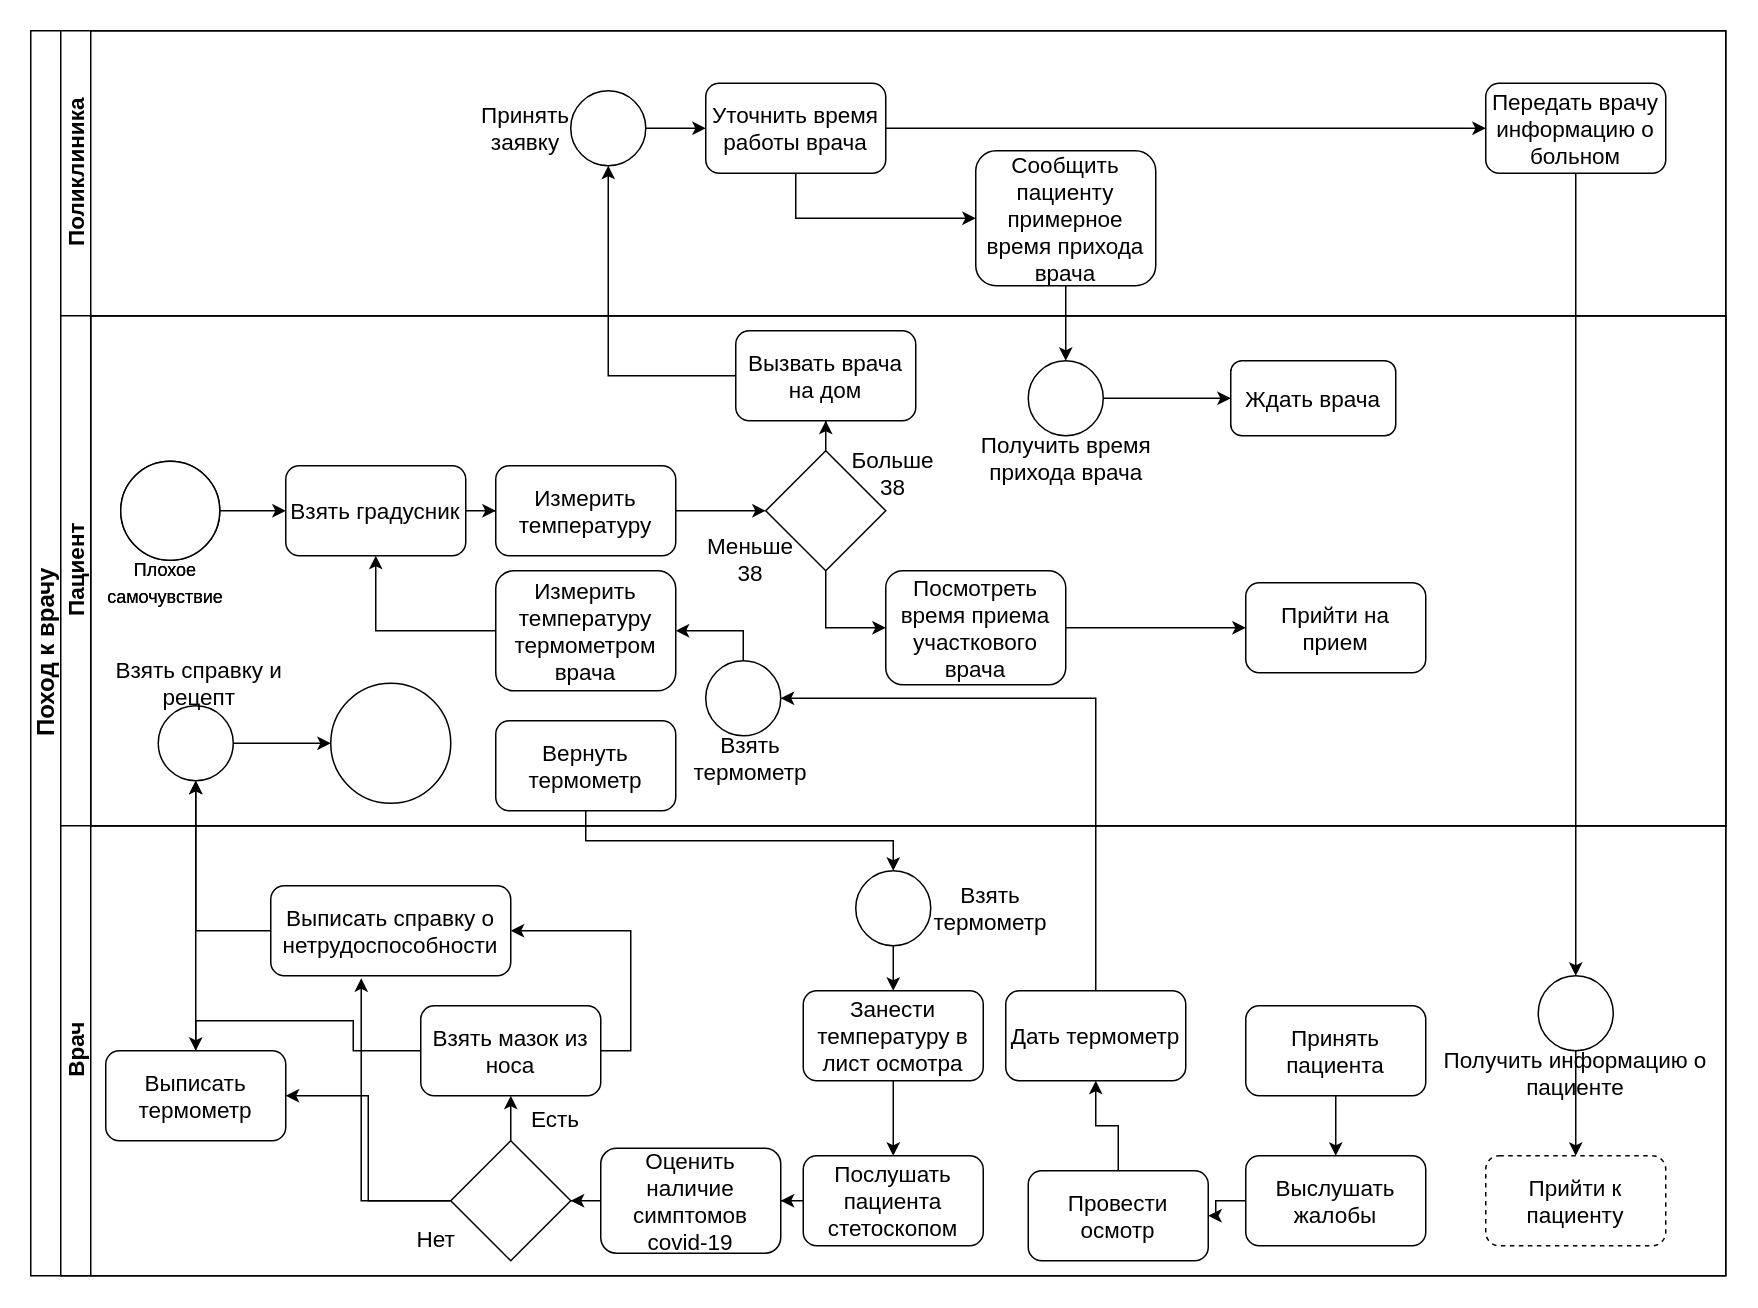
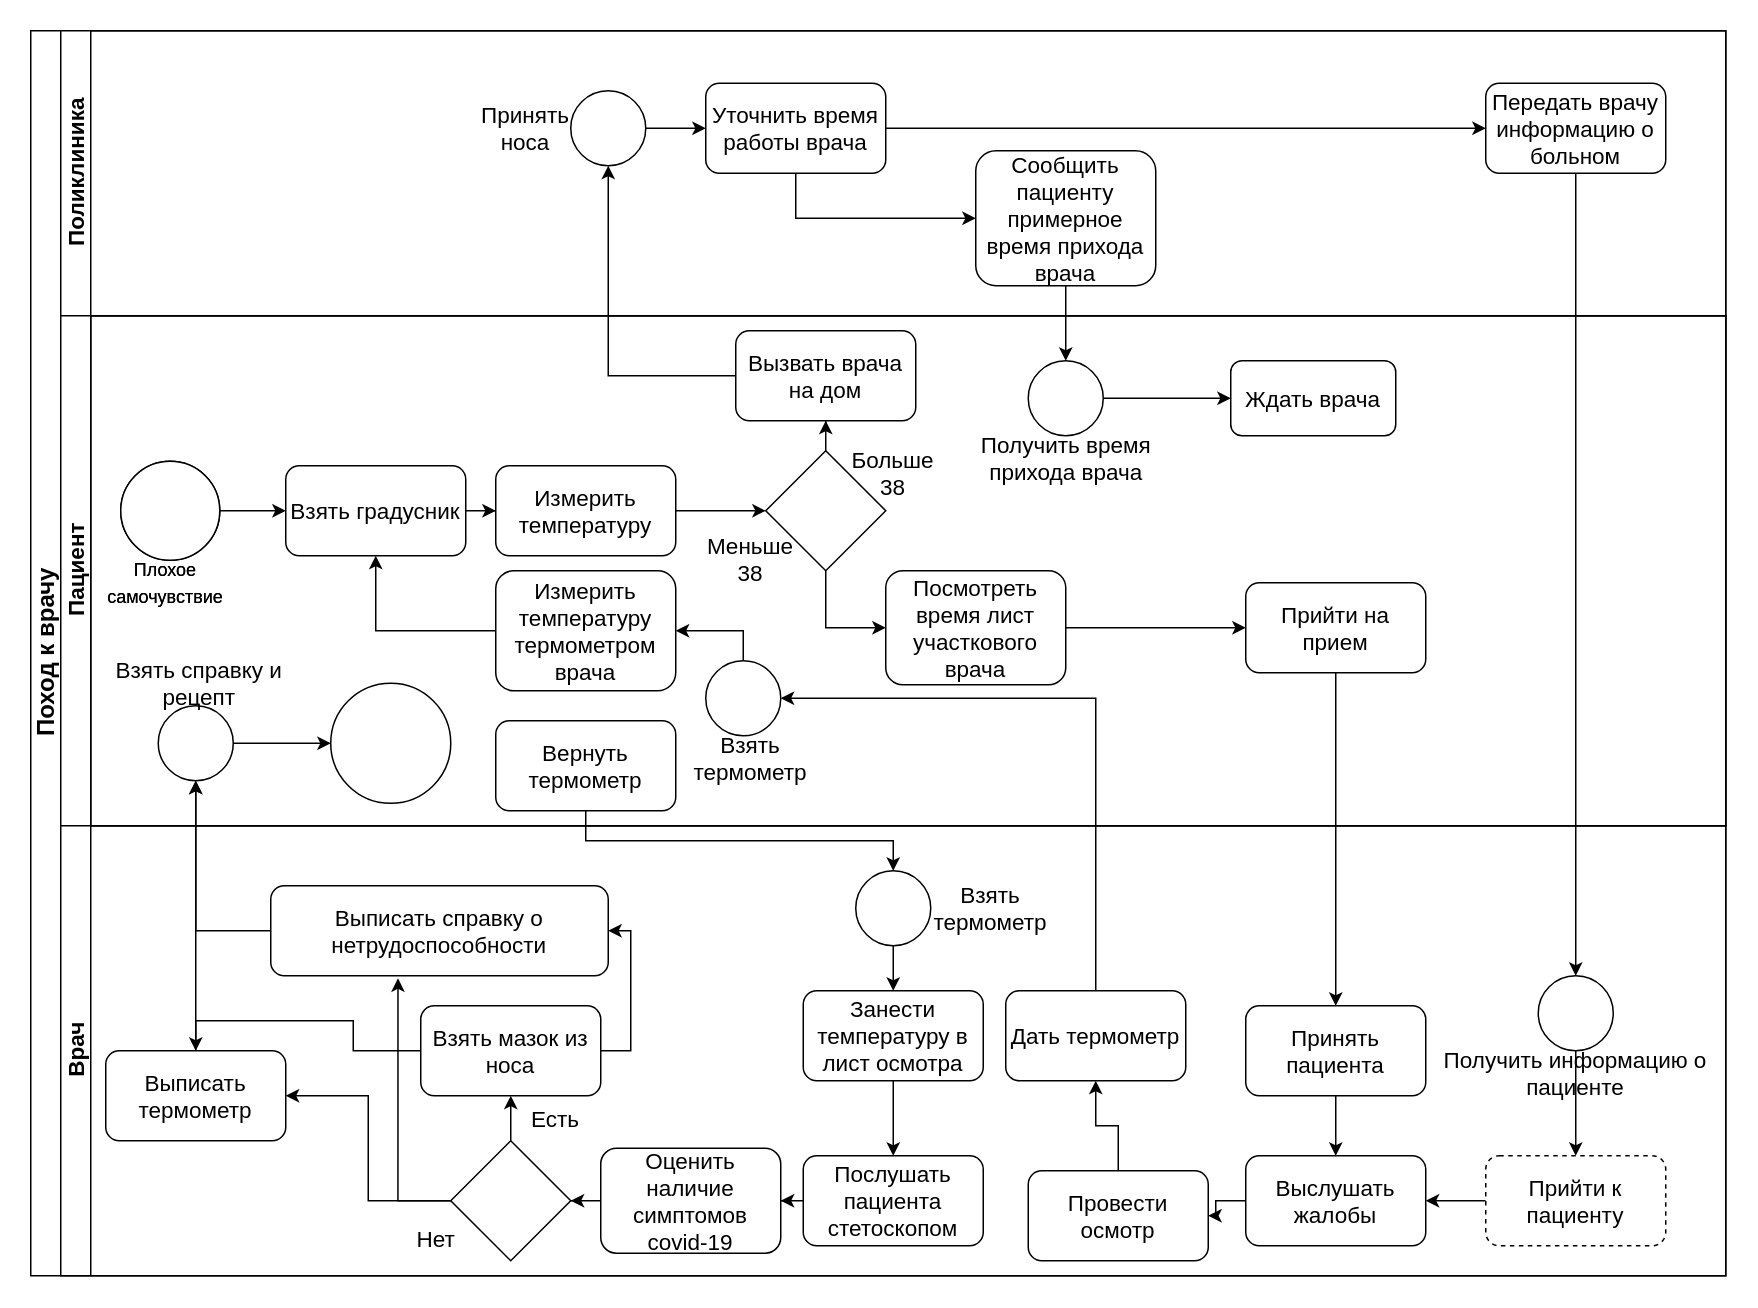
node "Принять заявку": label "Принять заявку" -> "Принять носа"
node "Посмотреть время приема участкового врача": label "Посмотреть время приема участкового врача" -> "Посмотреть время лист участкового врача"
edge "Прийти на прием" -> "Принять пациента": added
node "Выписать справку о нетрудоспособности": size 240x90 -> 338x90
edge "Прийти к пациенту" -> "Выслушать жалобы": added
